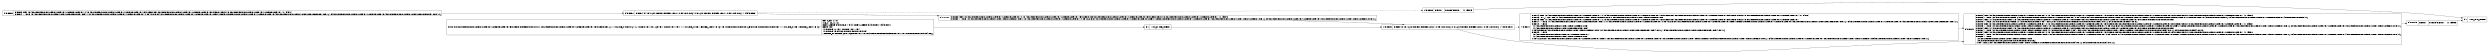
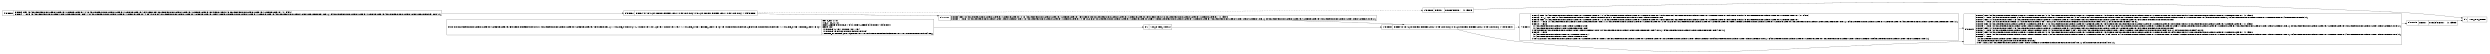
node "0: ?": text "MTH_ENTER_BLOCK" -> "MTH_ENTER_VIRTUAL"
